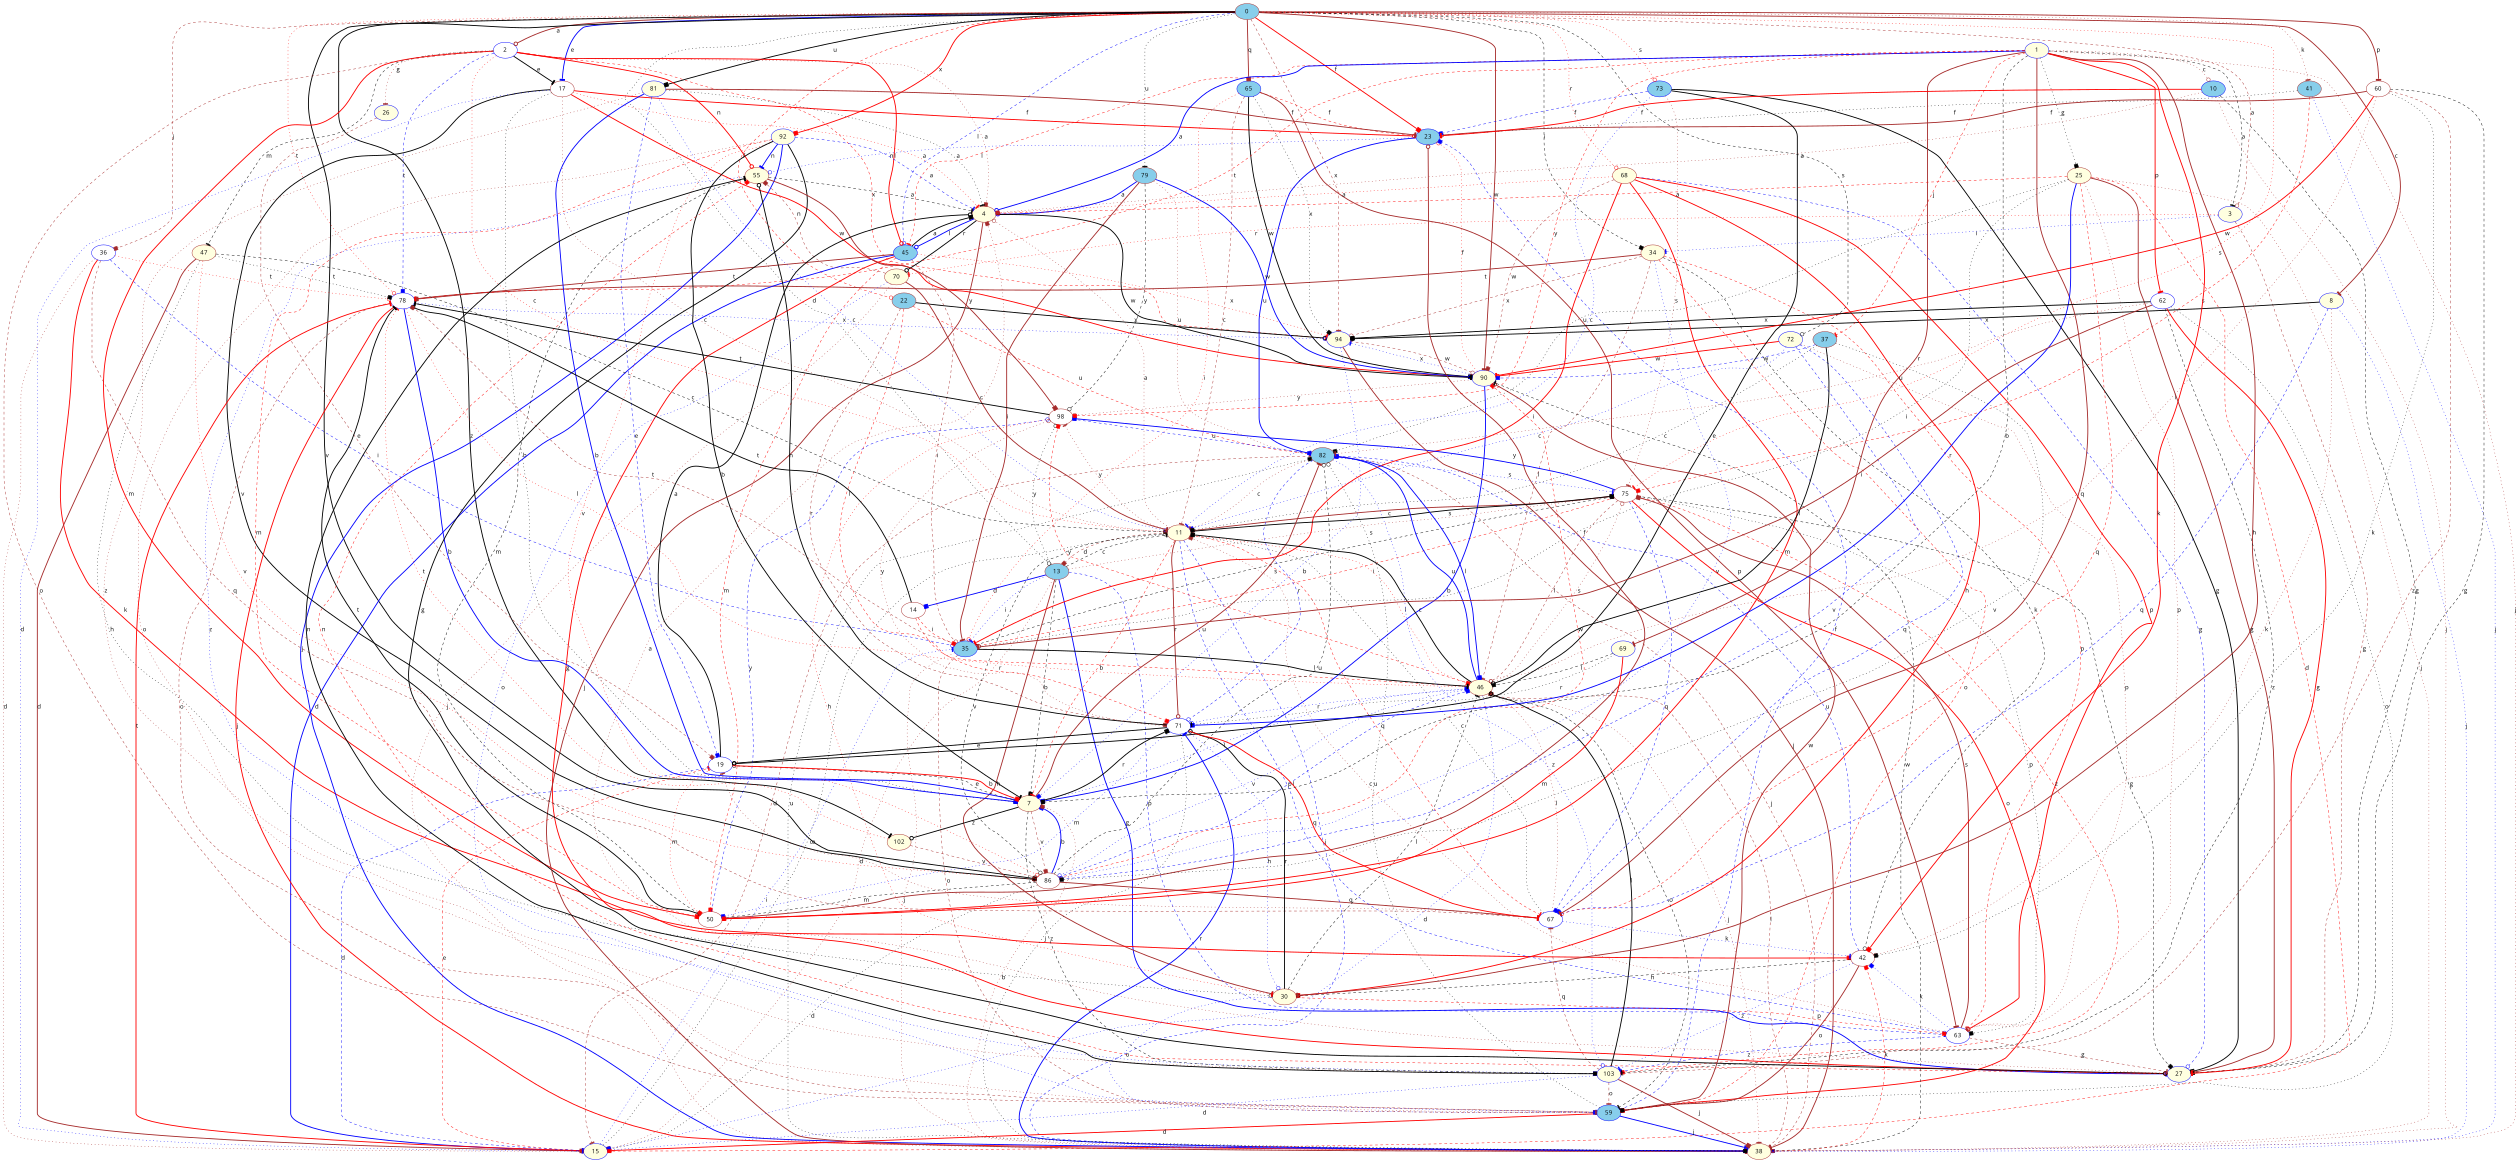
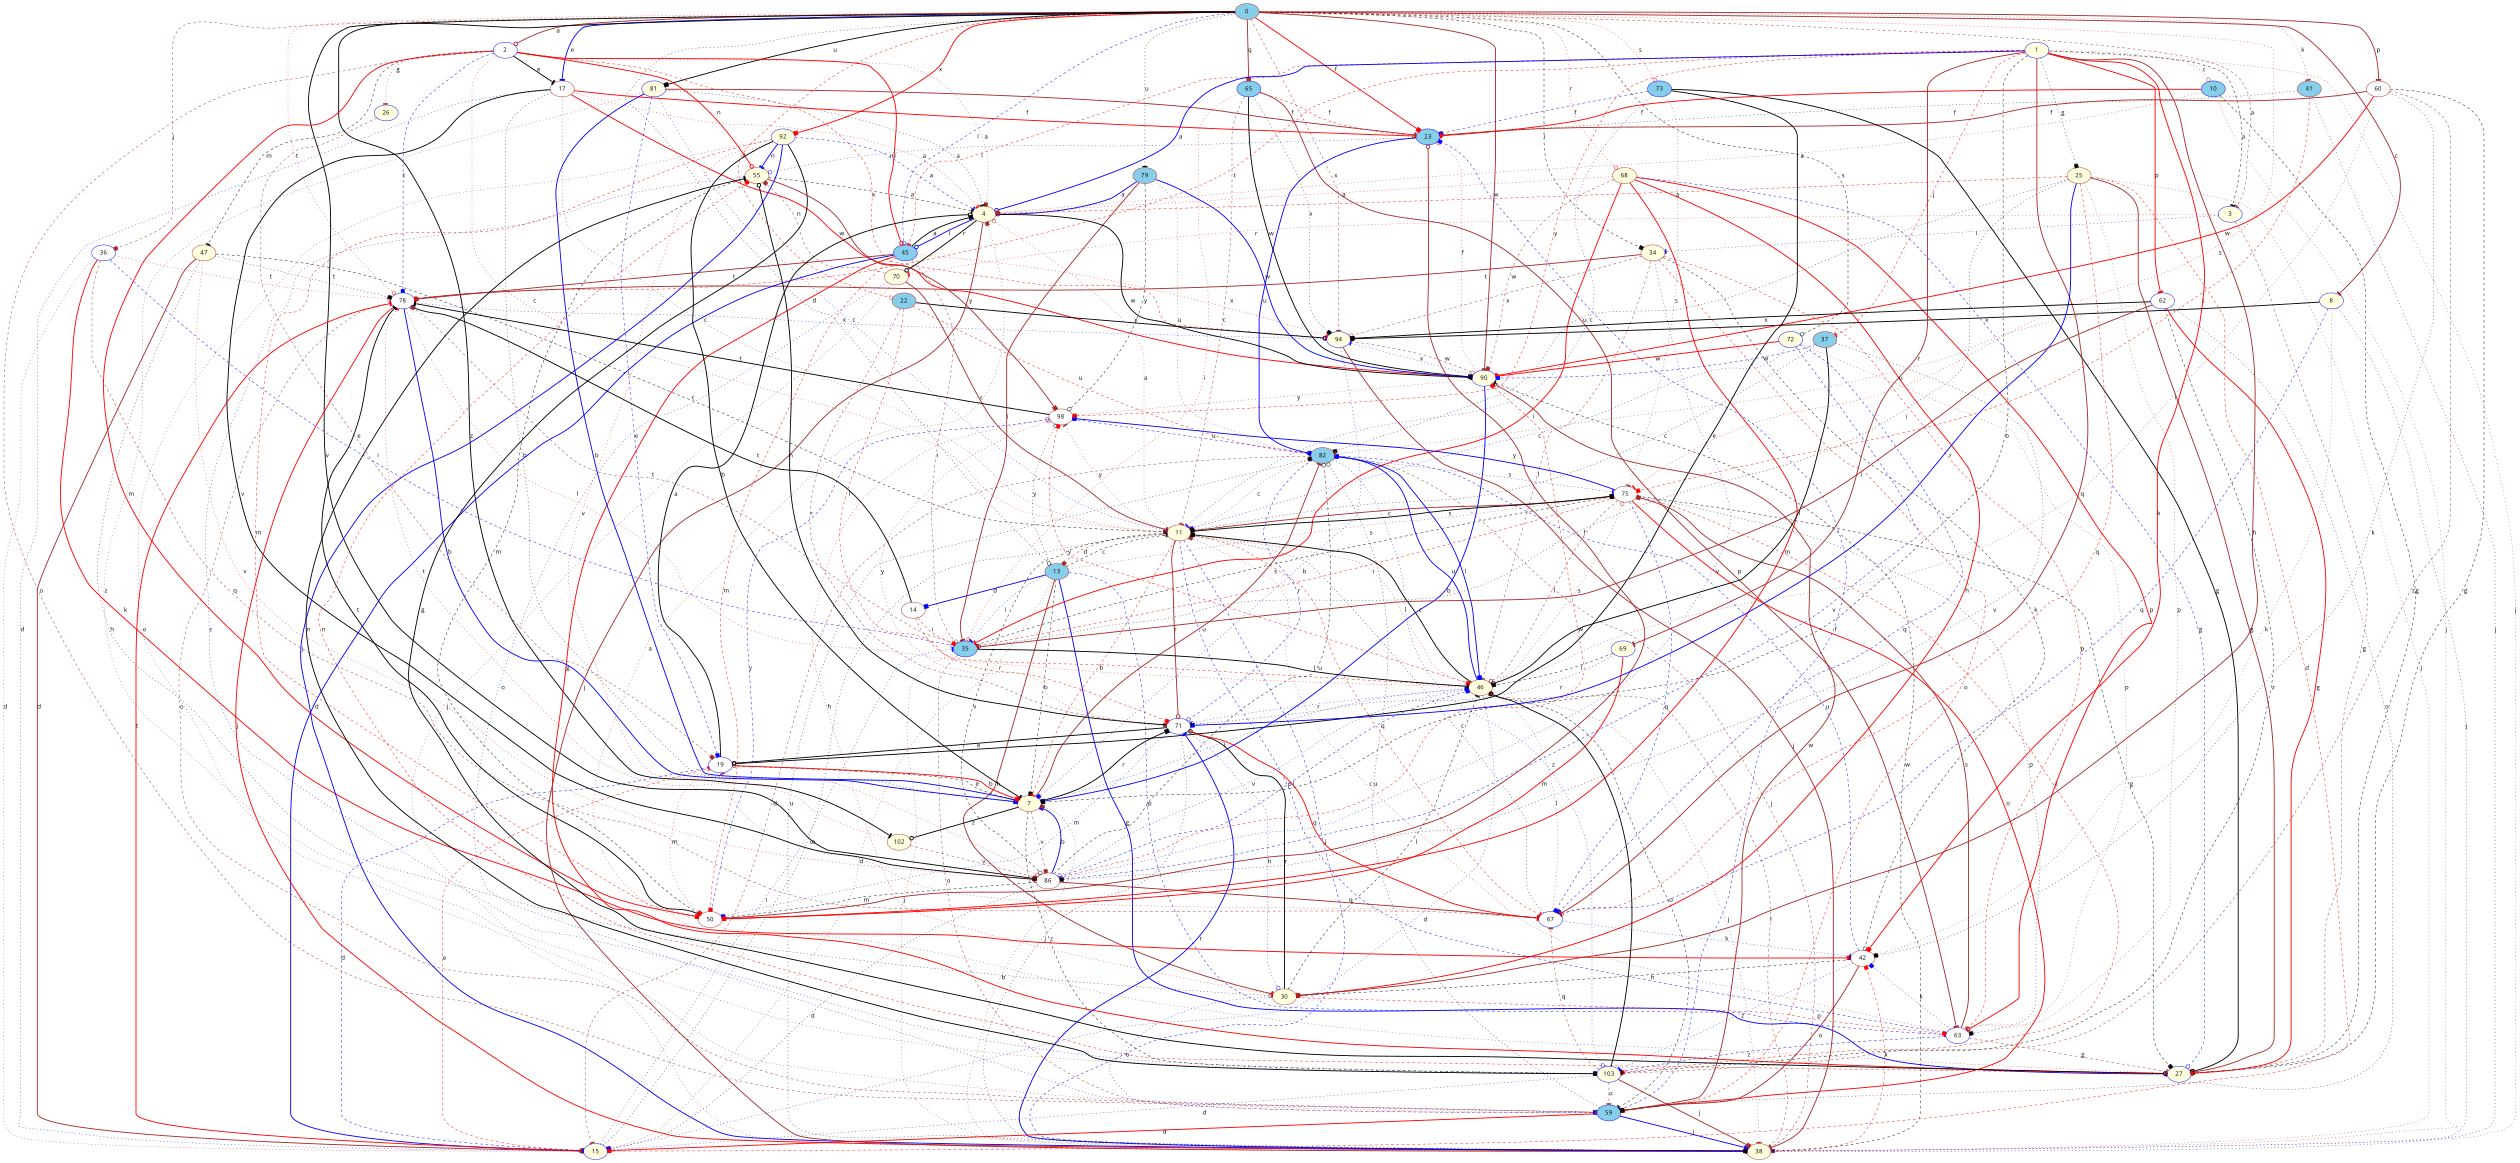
edge "0" -> "3": arrowhead odot -> tee
